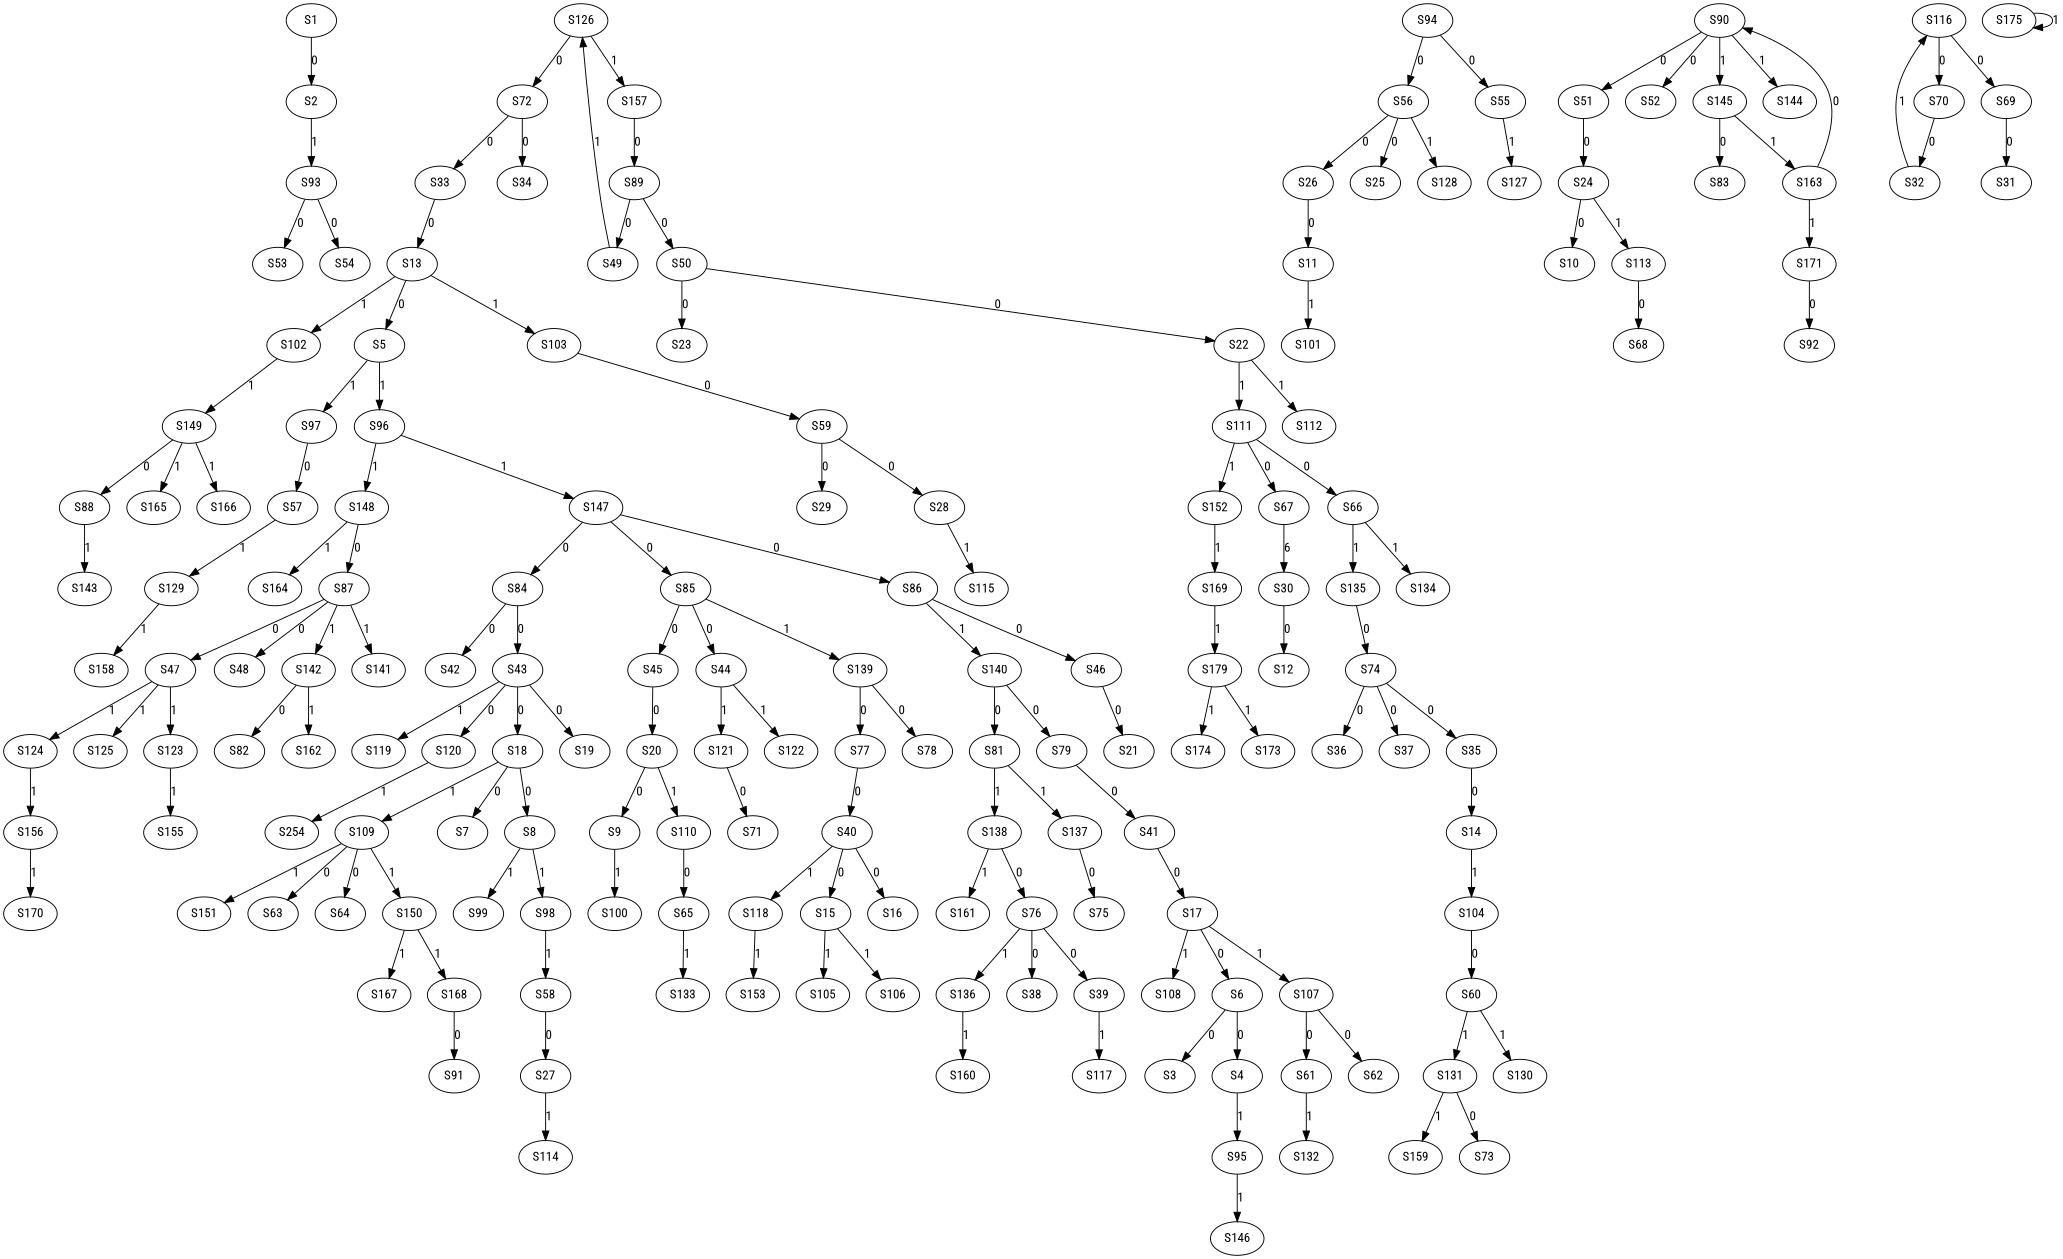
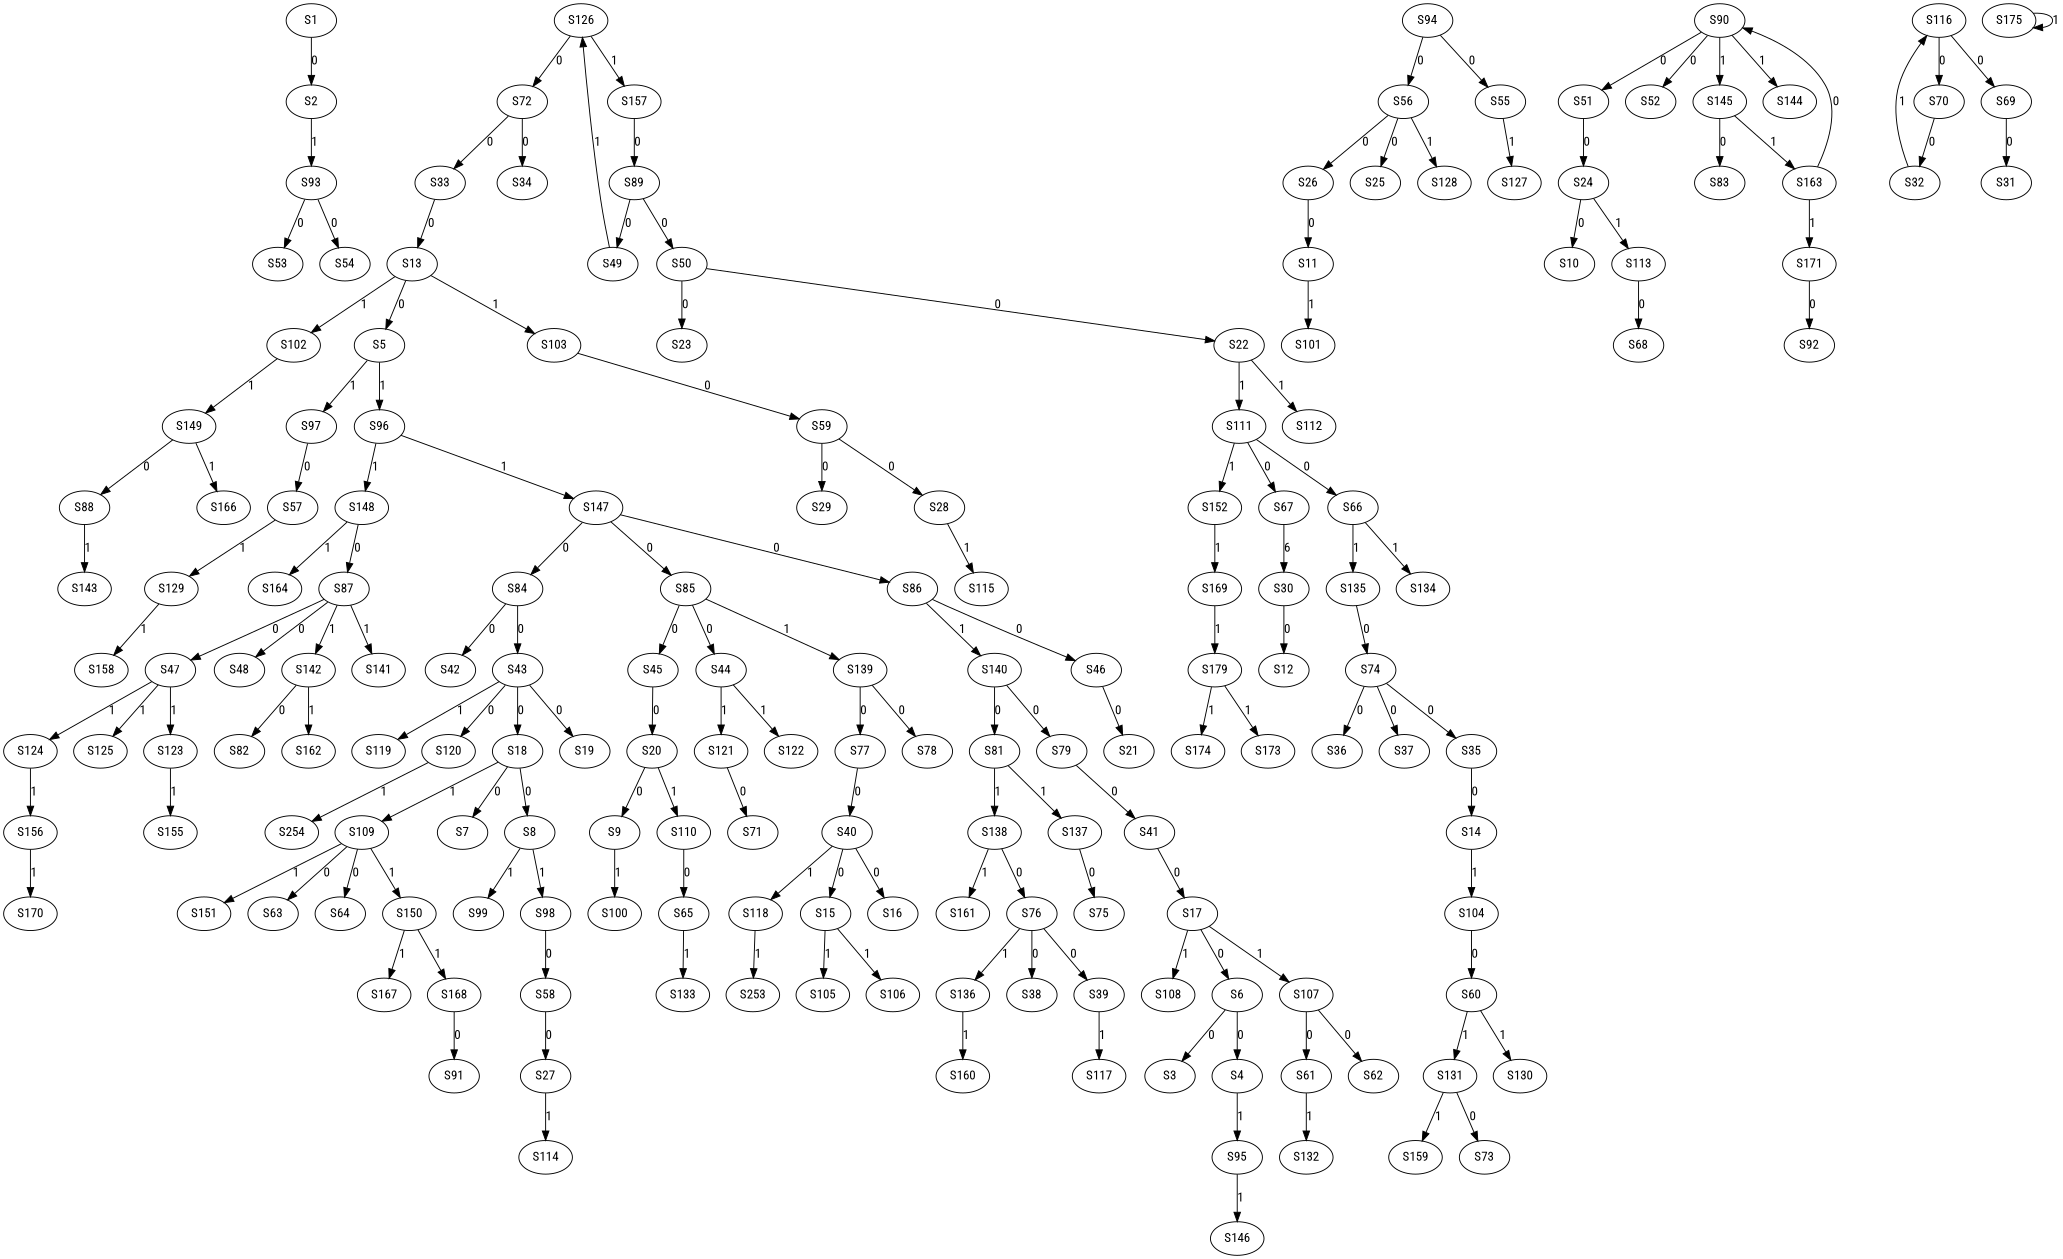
node "S165": removed
edge "S98" -> "S58": label "1" -> "0"
node "S153": label "S153" -> "S253"
